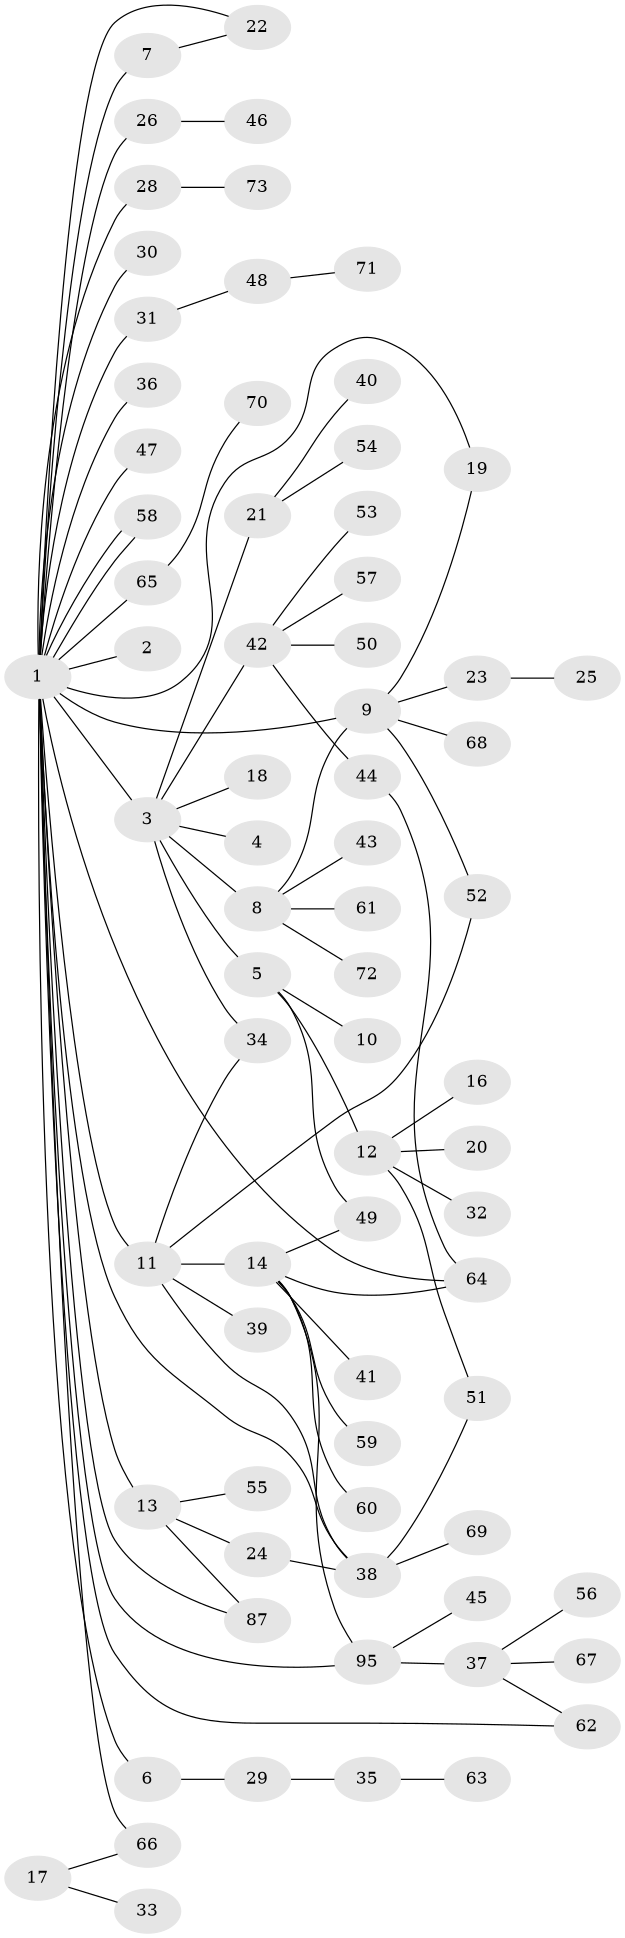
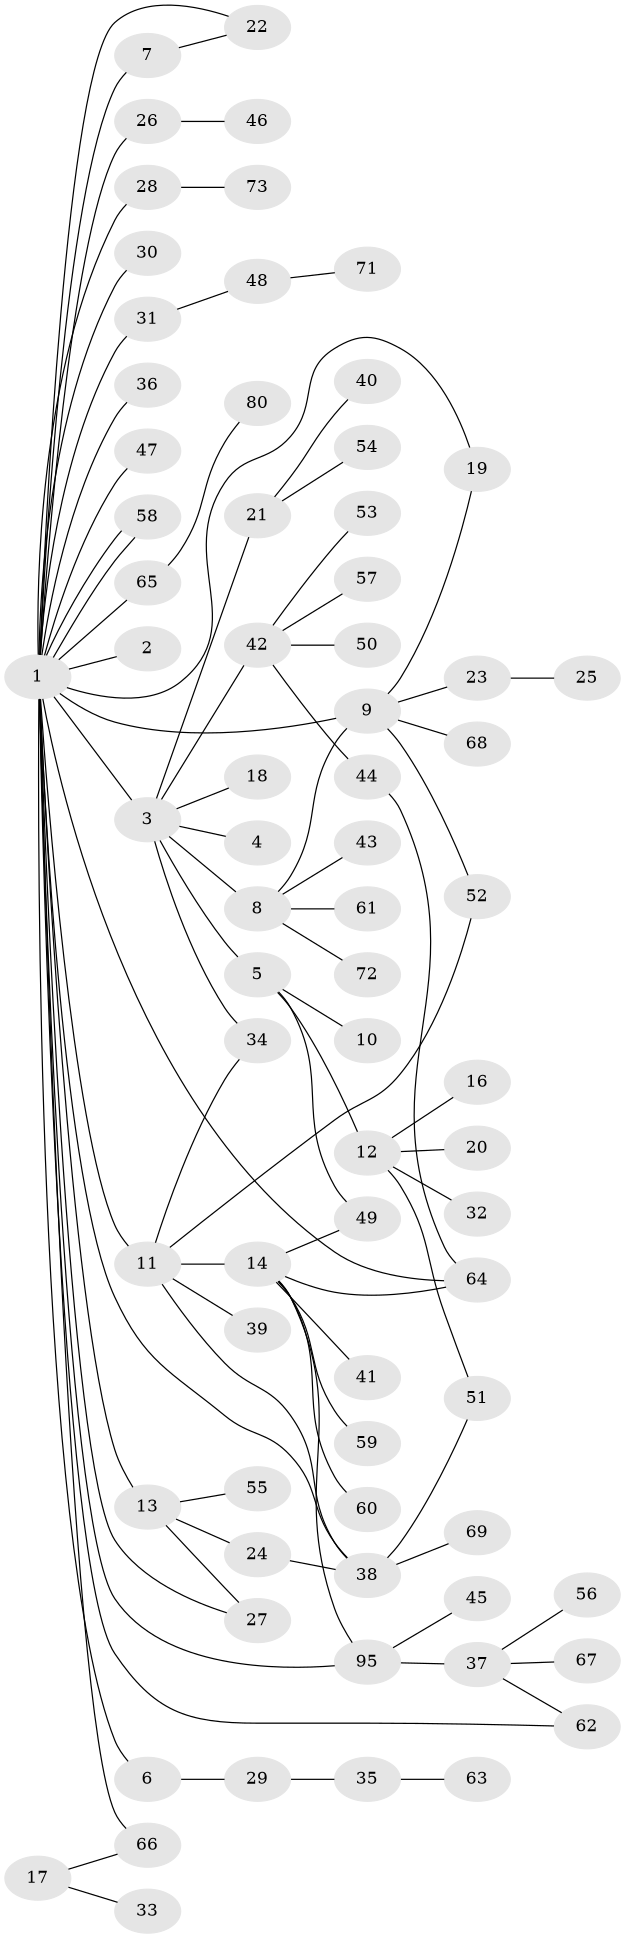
node "70": label "70" -> "80"
node "87": label "87" -> "27"
